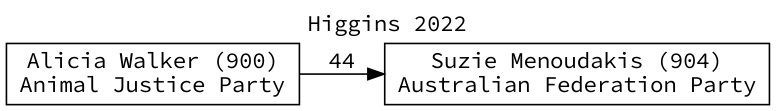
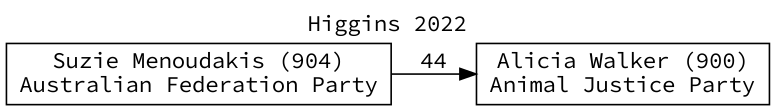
edge "Alicia Walker (900) Animal Justice Party" -> "Suzie Menoudakis (904) Australian Federation Party": reversed
